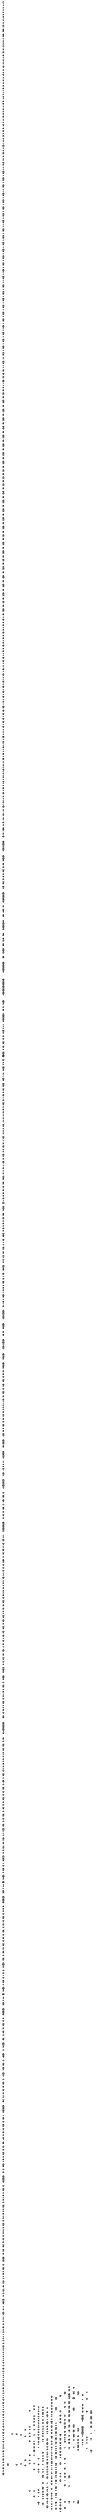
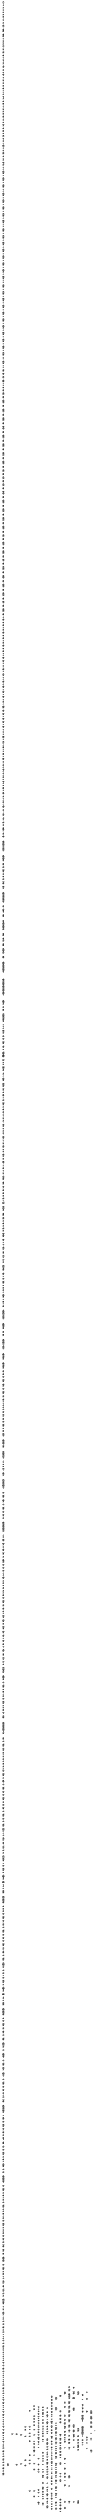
node "# 0x29 PUSHX LogicData GT PUSHX Data JUMPI": added
